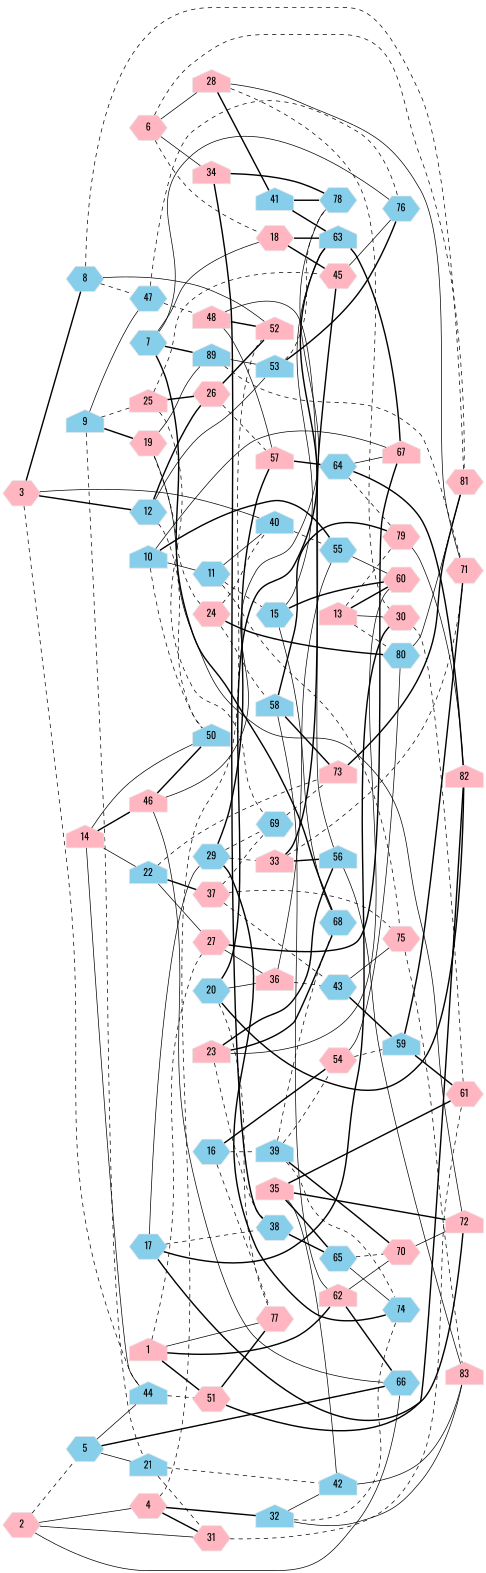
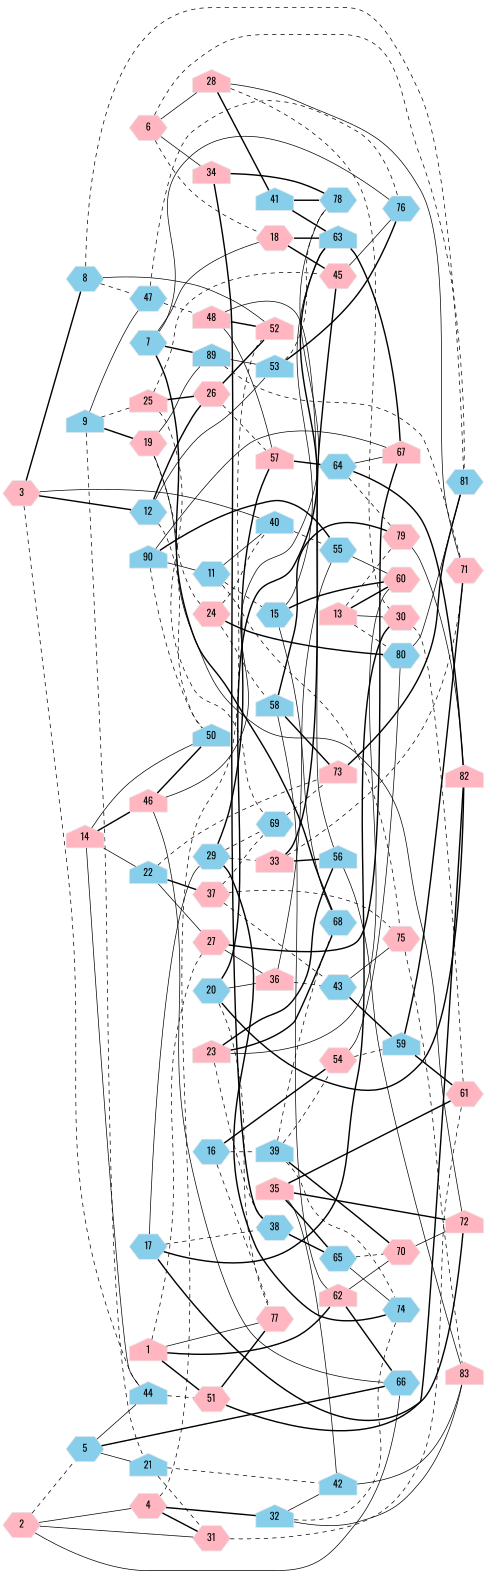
node "81": fillcolor lightpink -> skyblue
node "10": label "10" -> "90"
